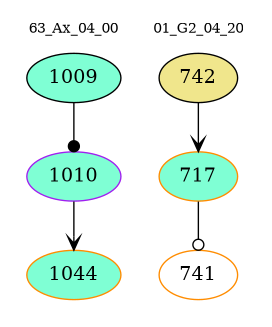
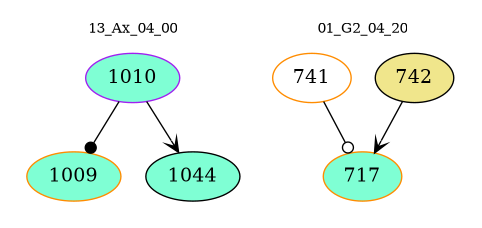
cluster "63_Ax_04_00": label "63_Ax_04_00" -> "13_Ax_04_00"
node "1009": color black -> darkorange
edge "1009" -> "1010": reversed
edge "717" -> "741": reversed
node "1044": color darkorange -> black
